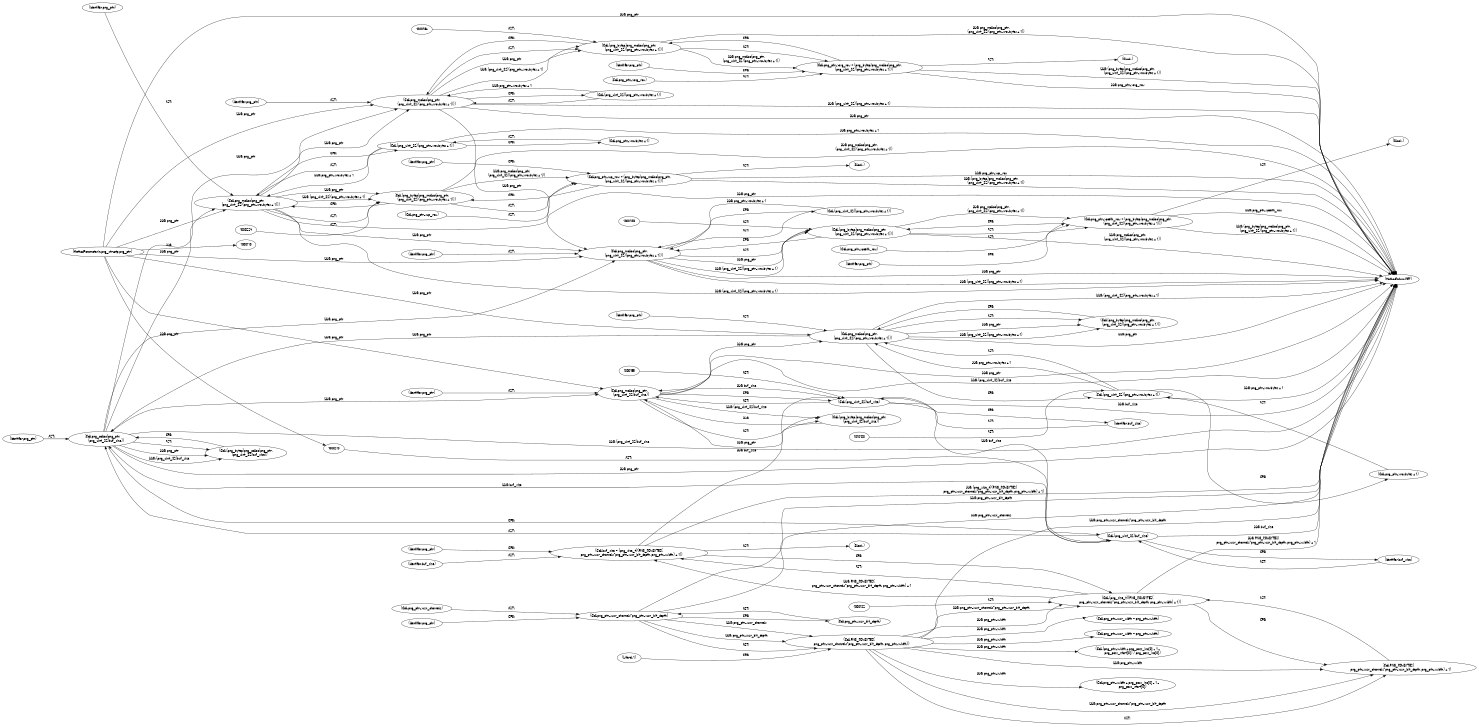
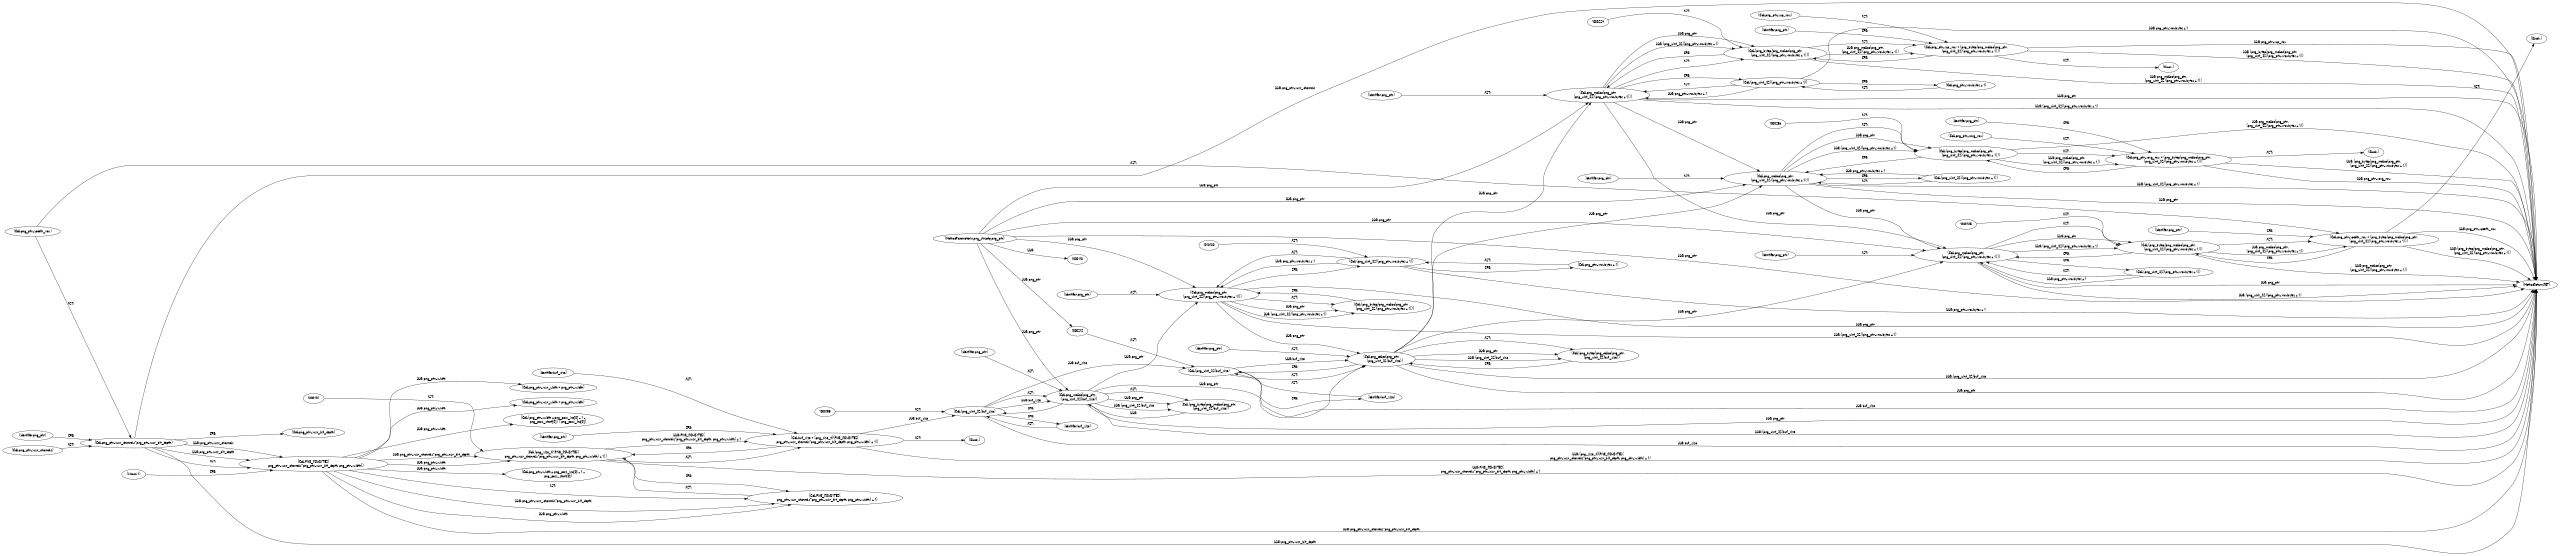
edge "(Call,png_calloc(png_ptr, (png_uint_32)buf_size))" -> "(Call,png_malloc(png_ptr, (png_uint_32)buf_size))": reversed
edge "(Call,png_ptr->usr_bit_depth)" -> "(Call,png_ptr->usr_channels*png_ptr->usr_bit_depth)": now "(Call,png_ptr->paeth_row)" -> "(Call,png_ptr->usr_channels*png_ptr->usr_bit_depth)"
